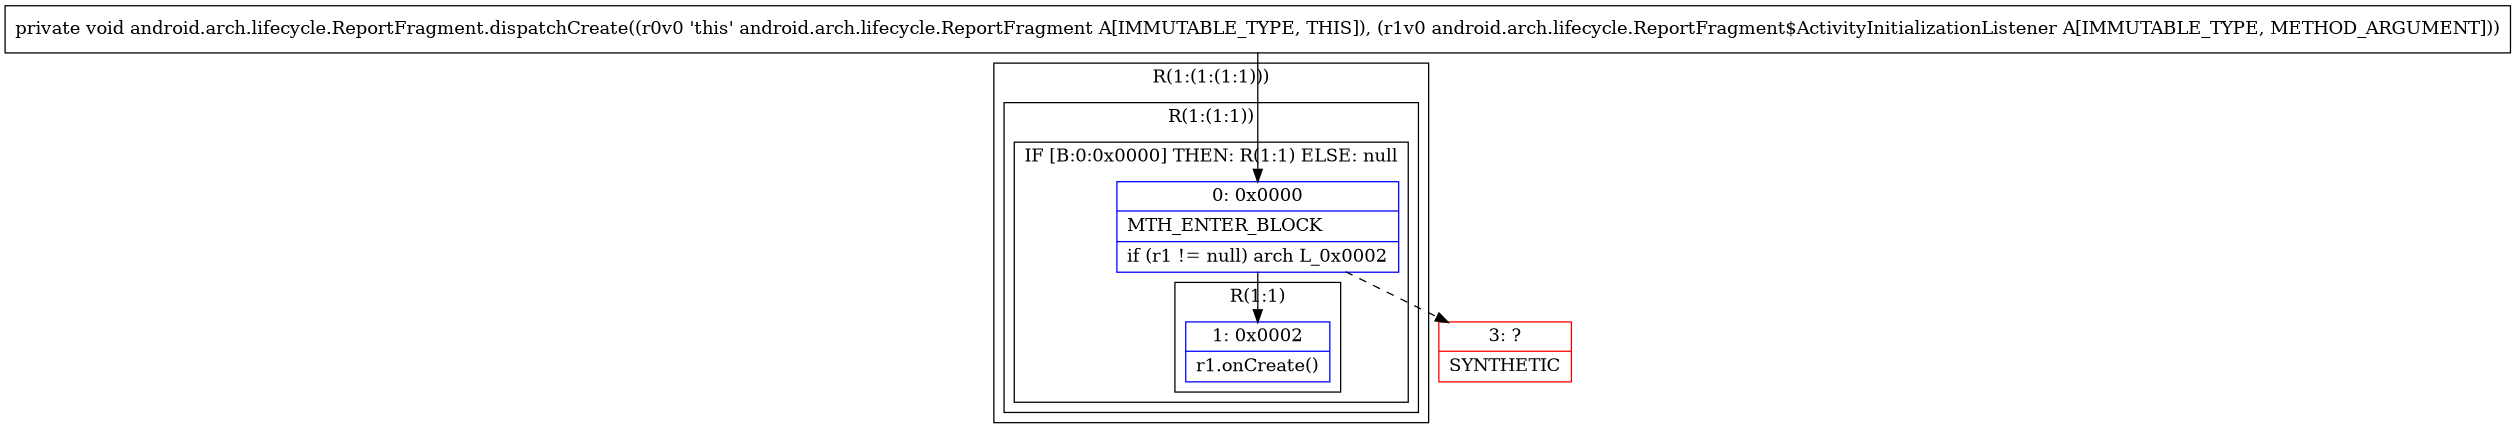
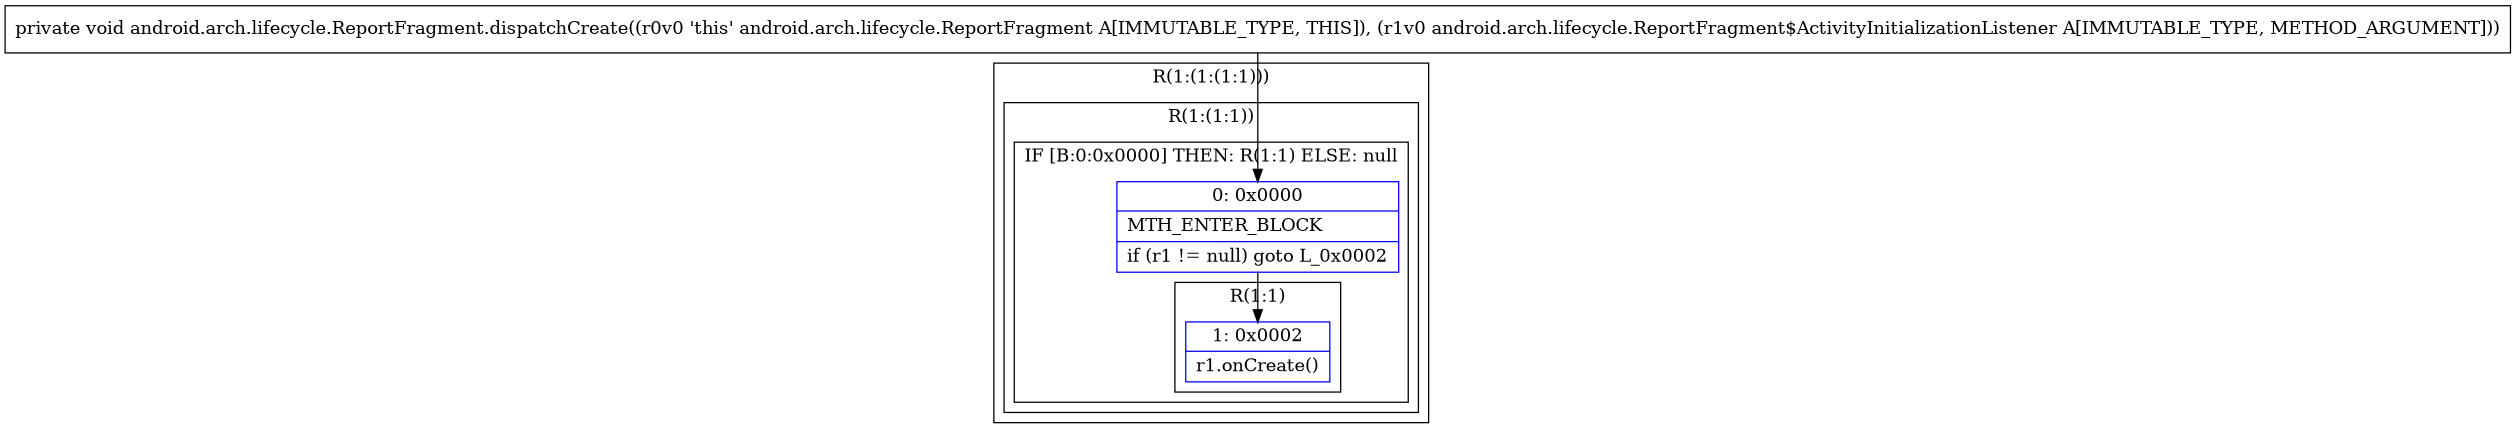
node "0: 0x0000": text "if (r1 != null) arch L_0x0002" -> "if (r1 != null) goto L_0x0002"
node "3: ?": removed
